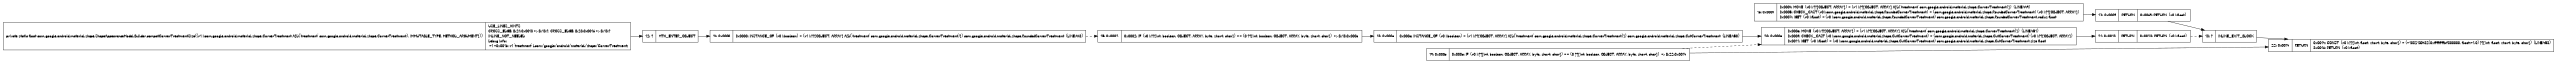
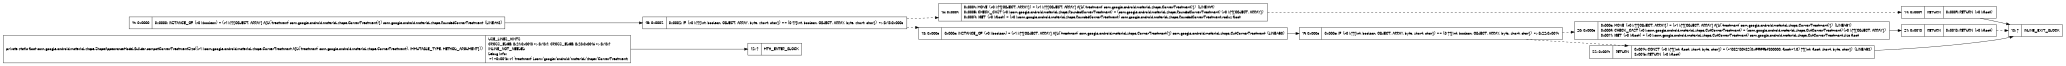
edge "16: 0x0004" -> "17: 0x0009": style solid -> dashed
node "17: 0x0009": text "0x0069: RETURN  (r0 I:float)" -> "0x0009: RETURN  (r0 I:float)"
edge "15: 0x0002" -> "16: 0x0004": added
node "12: ?": text "MTH_ENTER_OBJECT" -> "MTH_ENTER_BLOCK"
edge "12: ?" -> "14: 0x0000": removed
edge "14: 0x0000" -> "15: 0x0002": style dashed -> solid
edge "15: 0x0002" -> "18: 0x000a": style solid -> dashed
edge "18: 0x000a" -> "20: 0x000e": now "18: 0x000a" -> "19: 0x000c"
node "21: 0x0013": text "0x0023: RETURN  (r0 I:float)" -> "0x0013: RETURN  (r0 I:float)"
edge "13: ?" -> "22: 0x0014": reversed
edge "19: 0x000c" -> "22: 0x0014": style solid -> dashed
